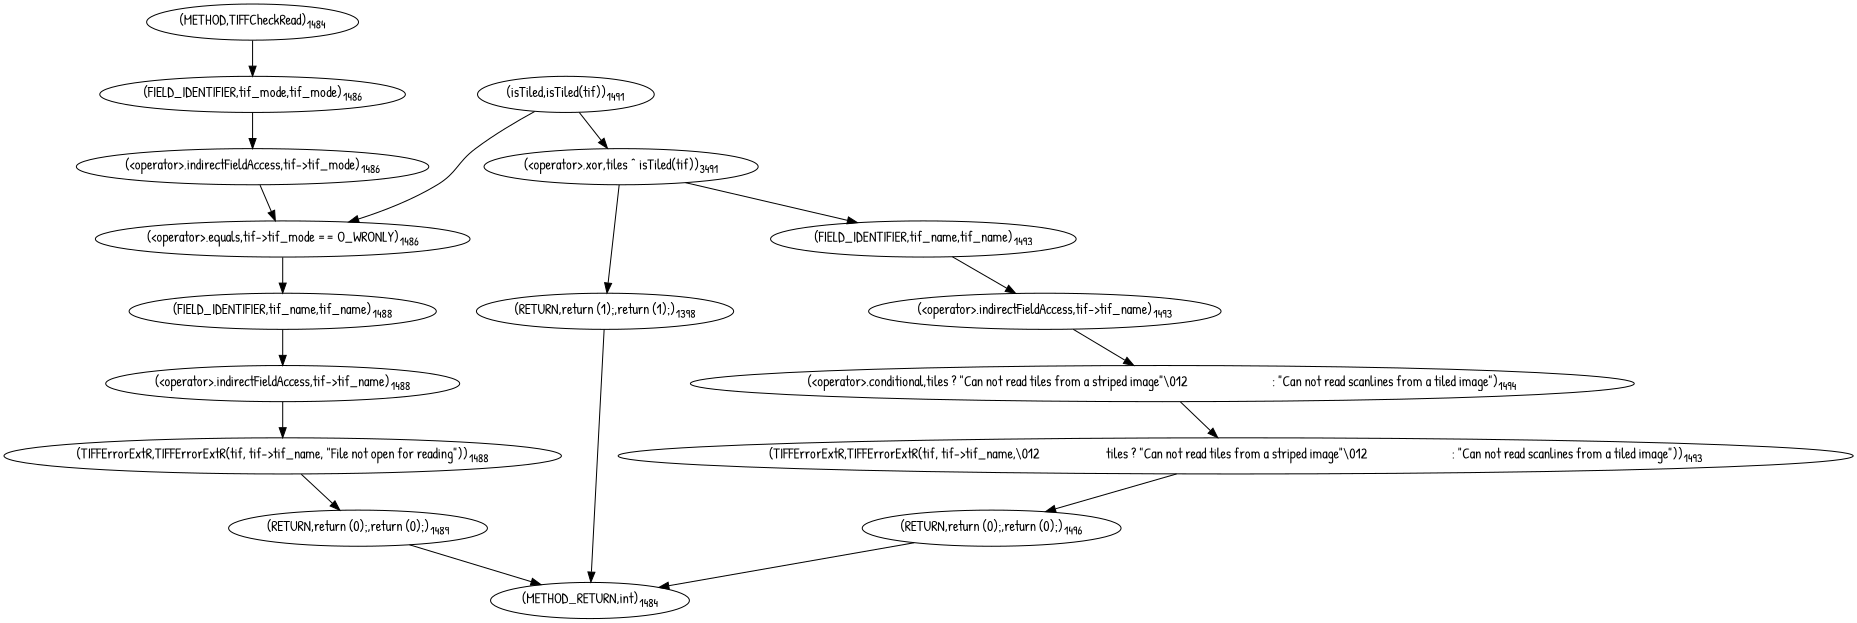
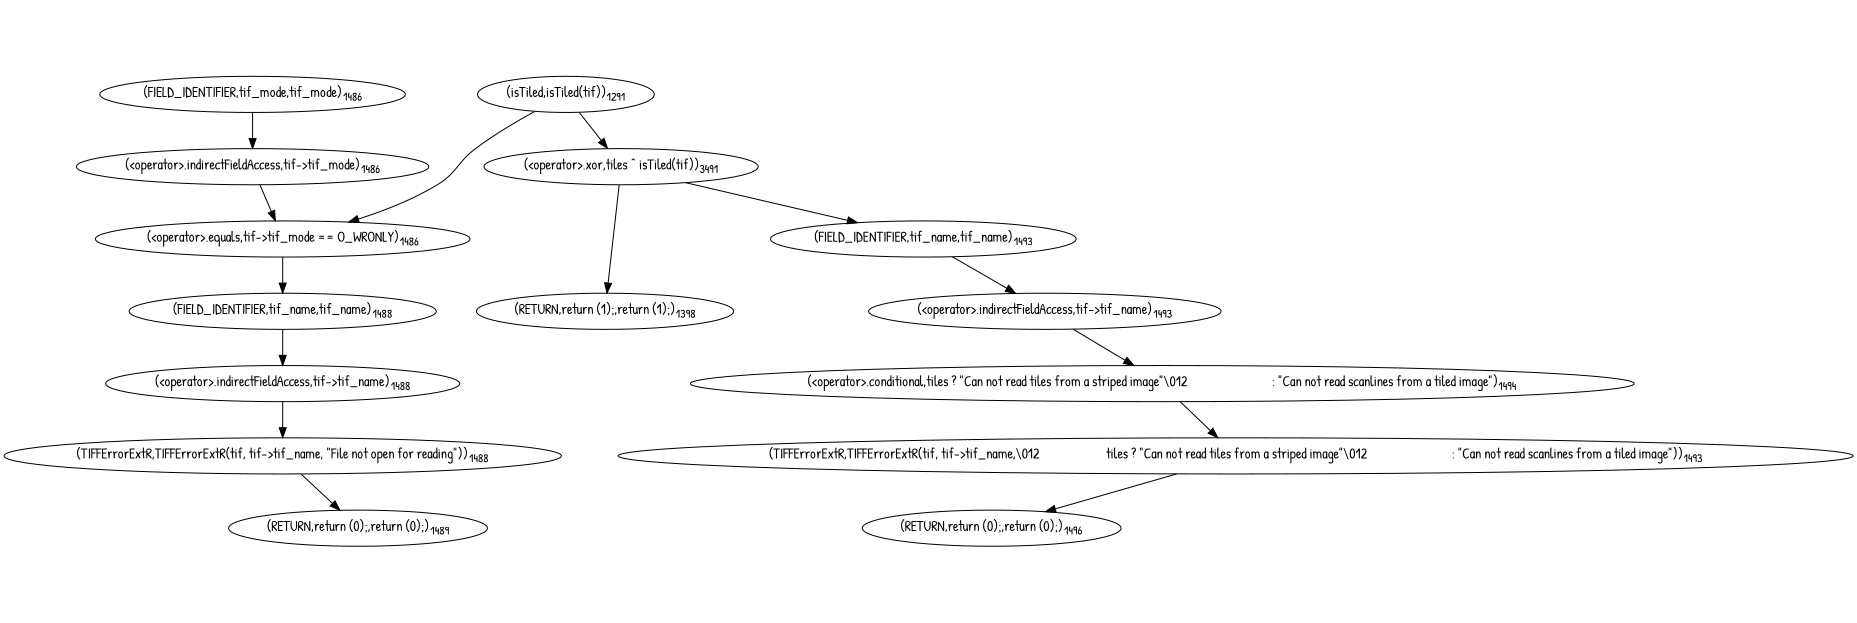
node "(METHOD,TIFFCheckRead)": removed
node "(isTiled,isTiled(tif))": text "1491" -> "1291"
node "(METHOD_RETURN,int)": removed
